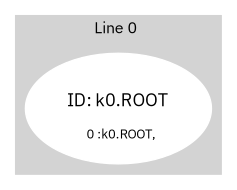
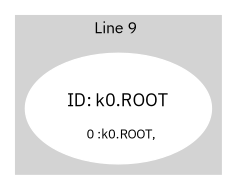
cluster "Line 0 ": label "Line 0 " -> "Line 9 "
